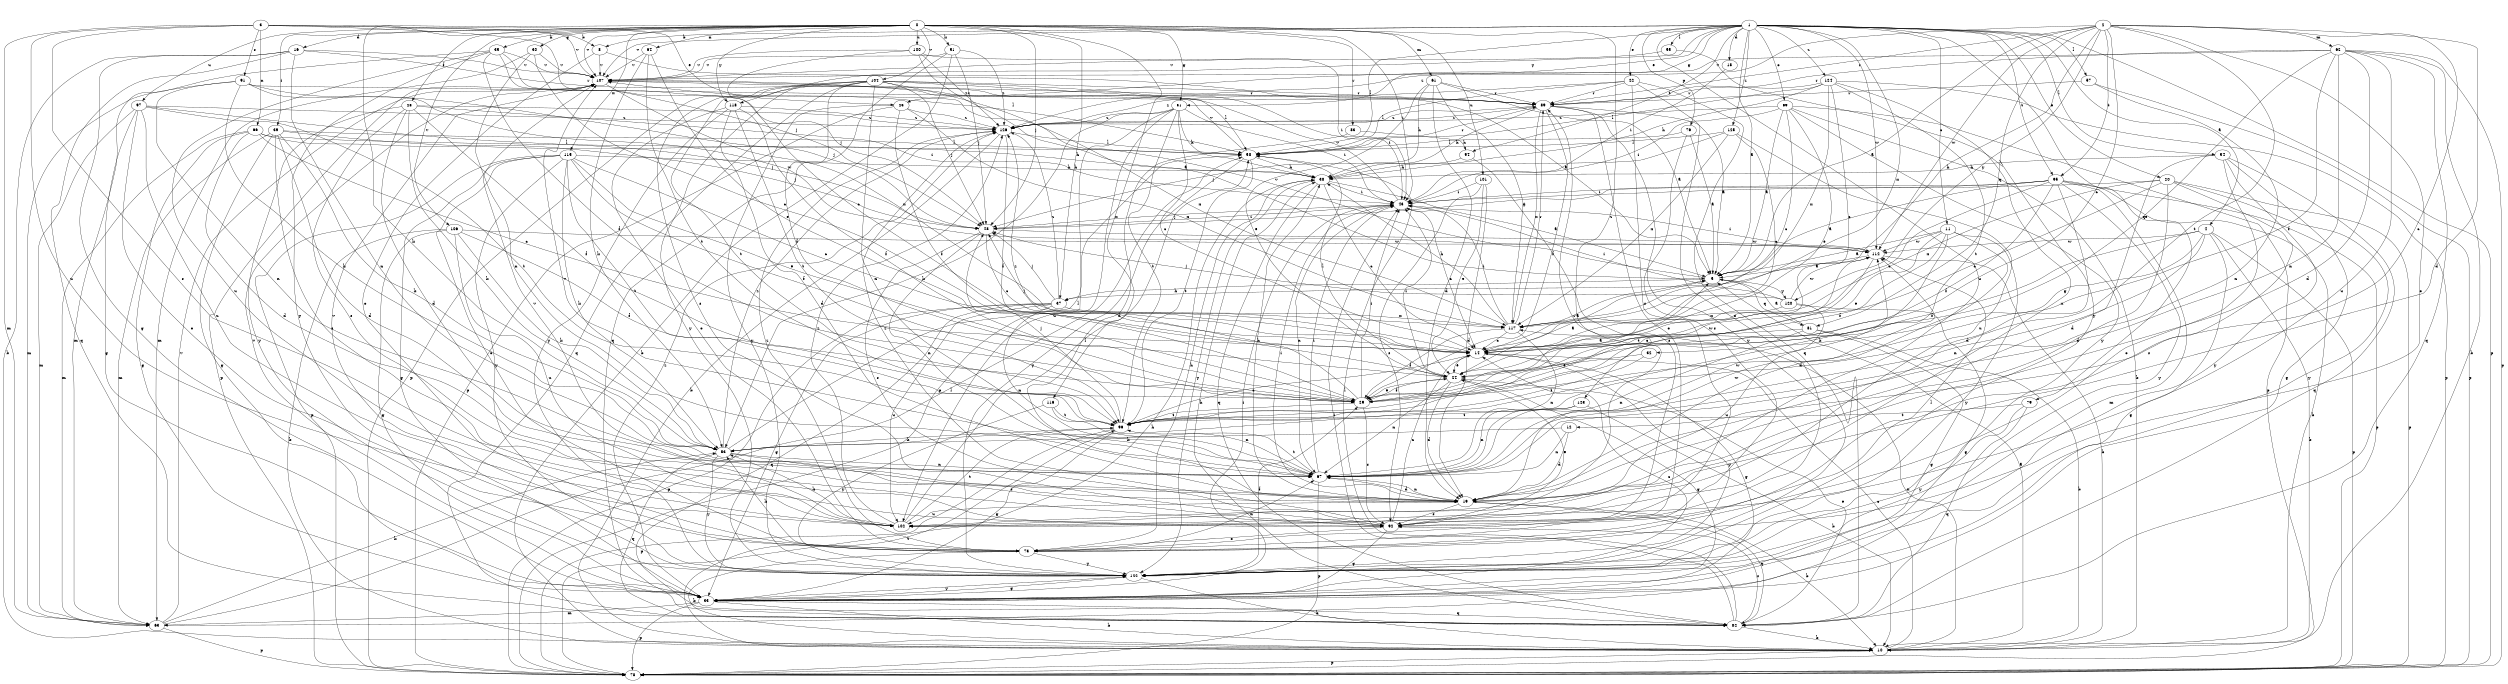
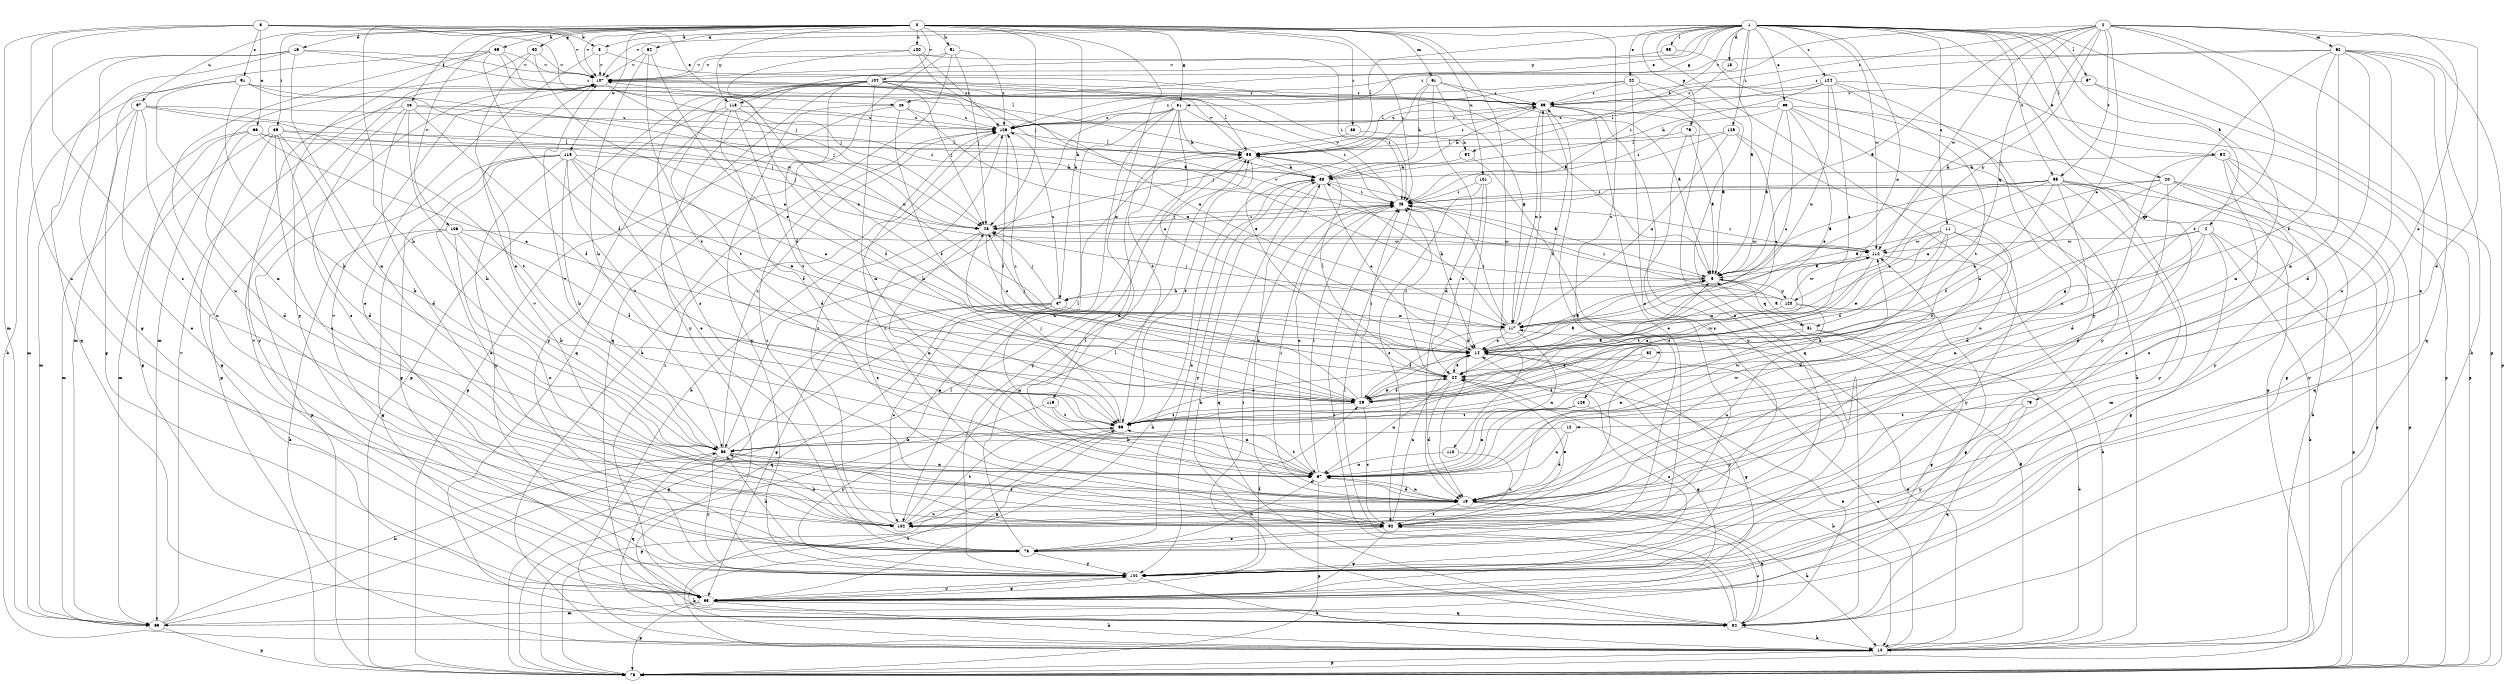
node "110": added
edge "73" -> "112": now "73" -> "58"
